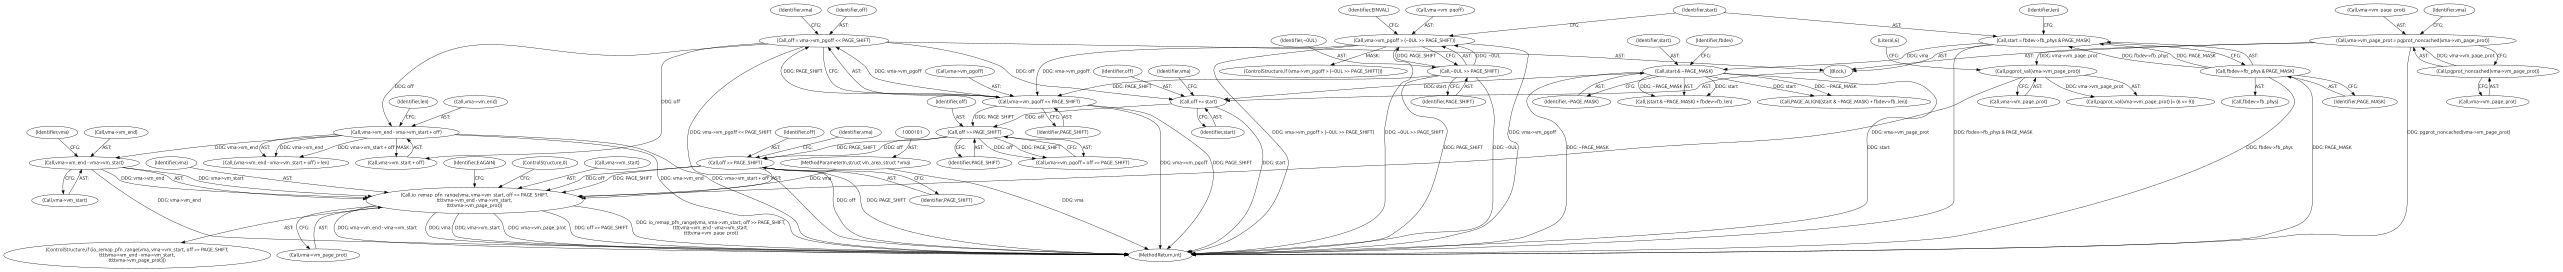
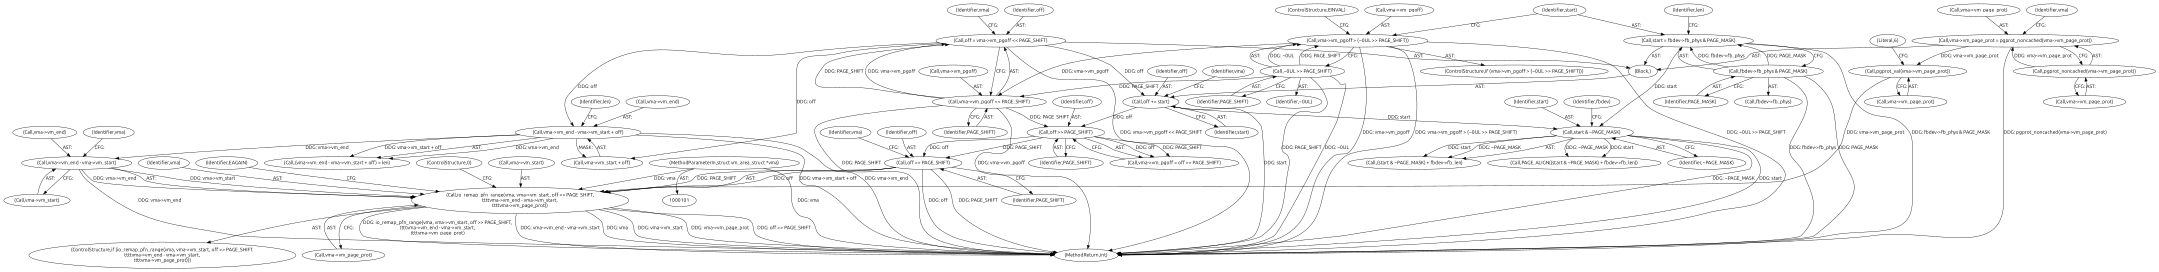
node "(Identifier,EINVAL)": label "(Identifier,EINVAL)" -> "(ControlStructure,EINVAL)"
edge "(Call,vma->vm_pgoff > (~0UL >> PAGE_SHIFT))" -> "(ControlStructure,if (vma->vm_pgoff > (~0UL >> PAGE_SHIFT)))": label "MASK: " -> "AST: "
edge "(Call,start = fbdev->fb_phys & PAGE_MASK)" -> "(Call,start & ~PAGE_MASK)": label "DDG: vma" -> "DDG: start"
edge "(Identifier,~0UL)" -> "(Call,~0UL >> PAGE_SHIFT)": reversed
edge "(Call,start & ~PAGE_MASK)" -> "(Call,off += start)": reversed
node "(Call,pgprot_val(vma->vm_page_prot) |= (6 << 9))": removed
edge "1000101" -> "(MethodParameterIn,struct vm_area_struct *vma)": reversed
